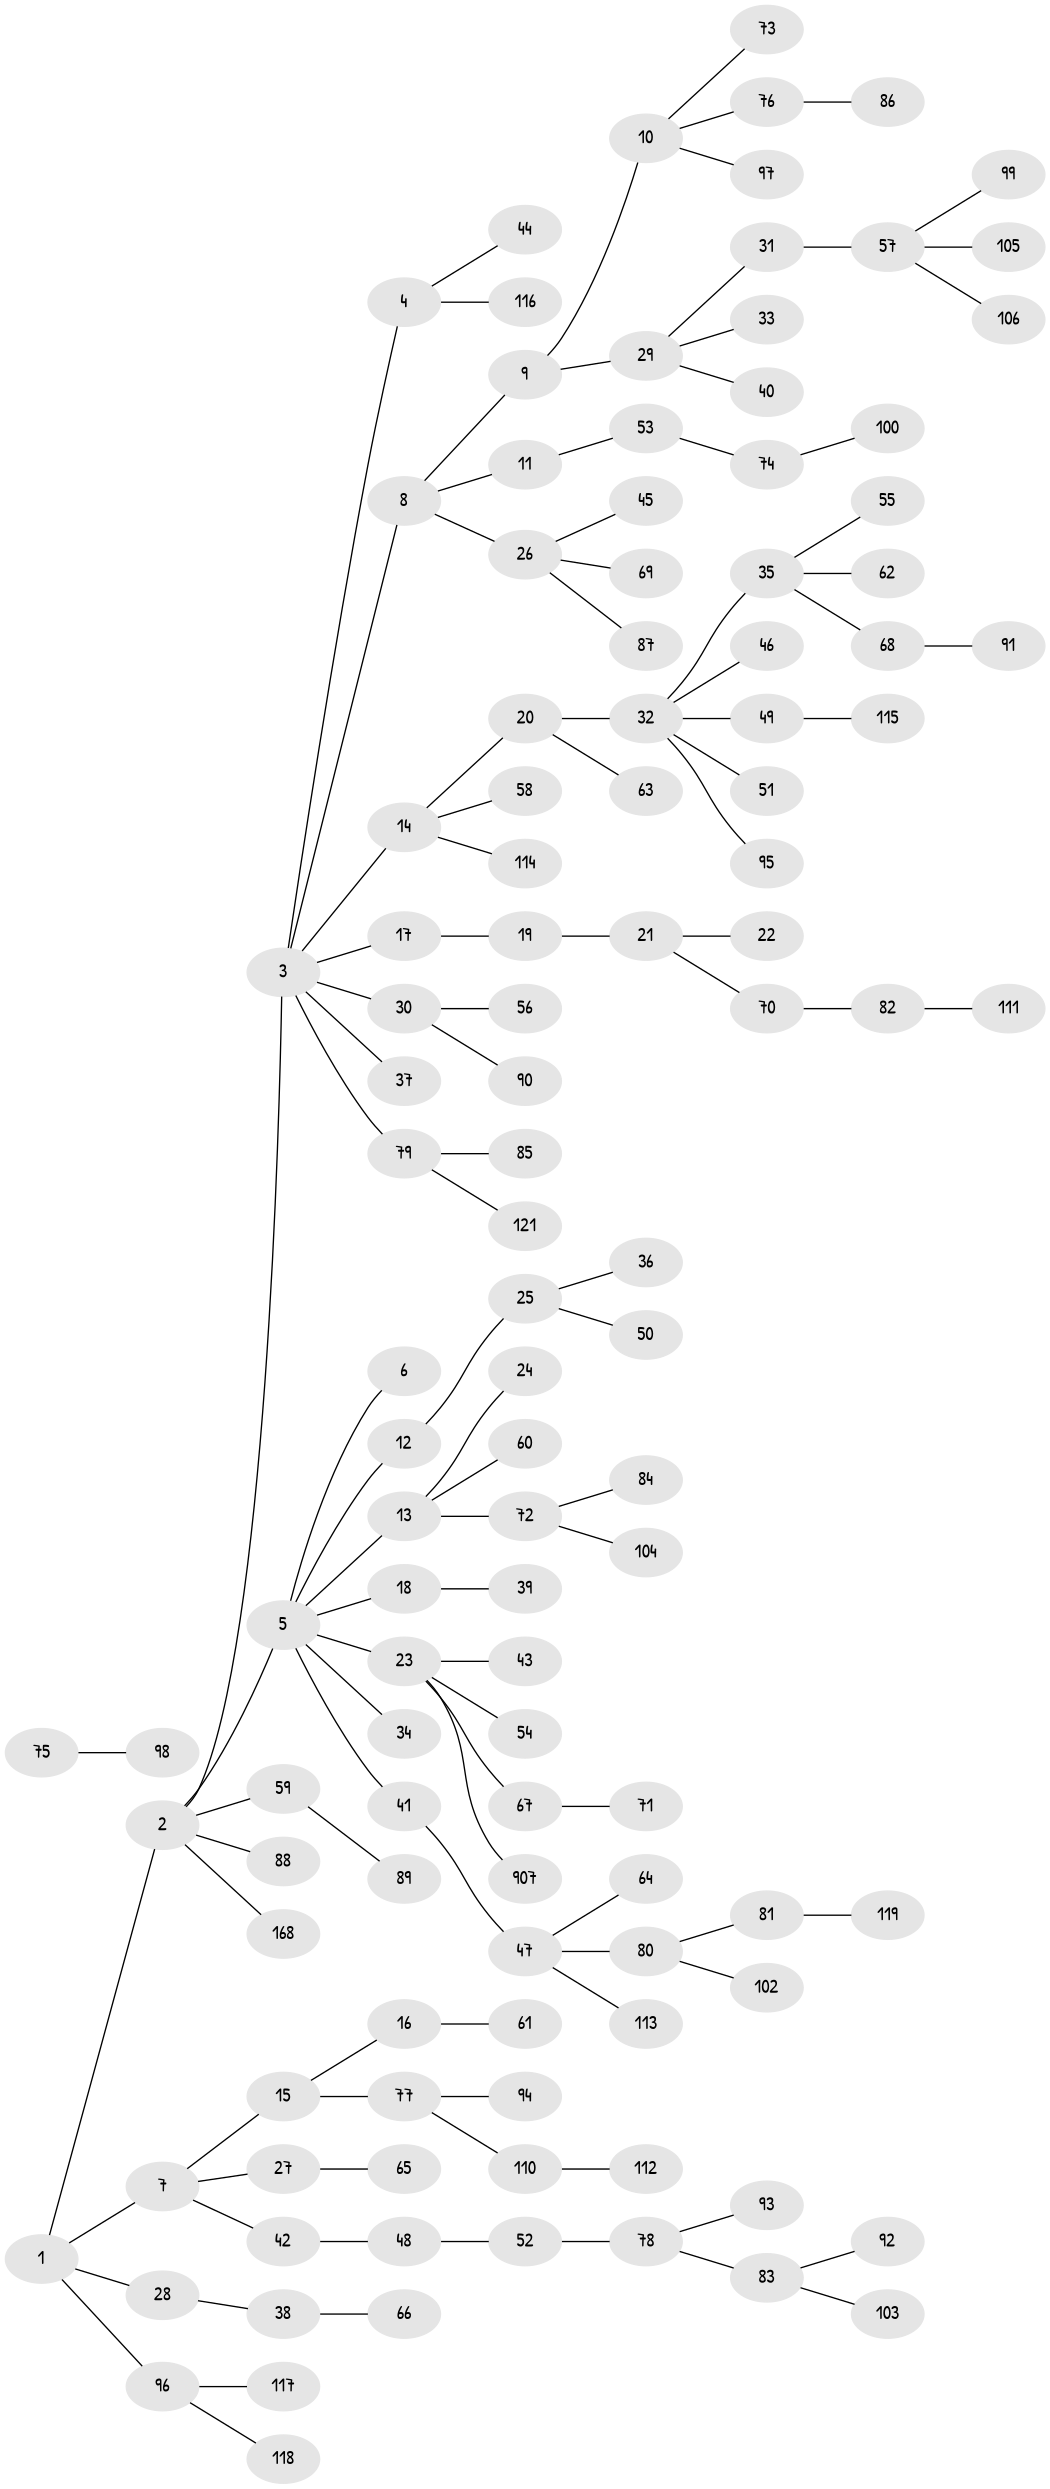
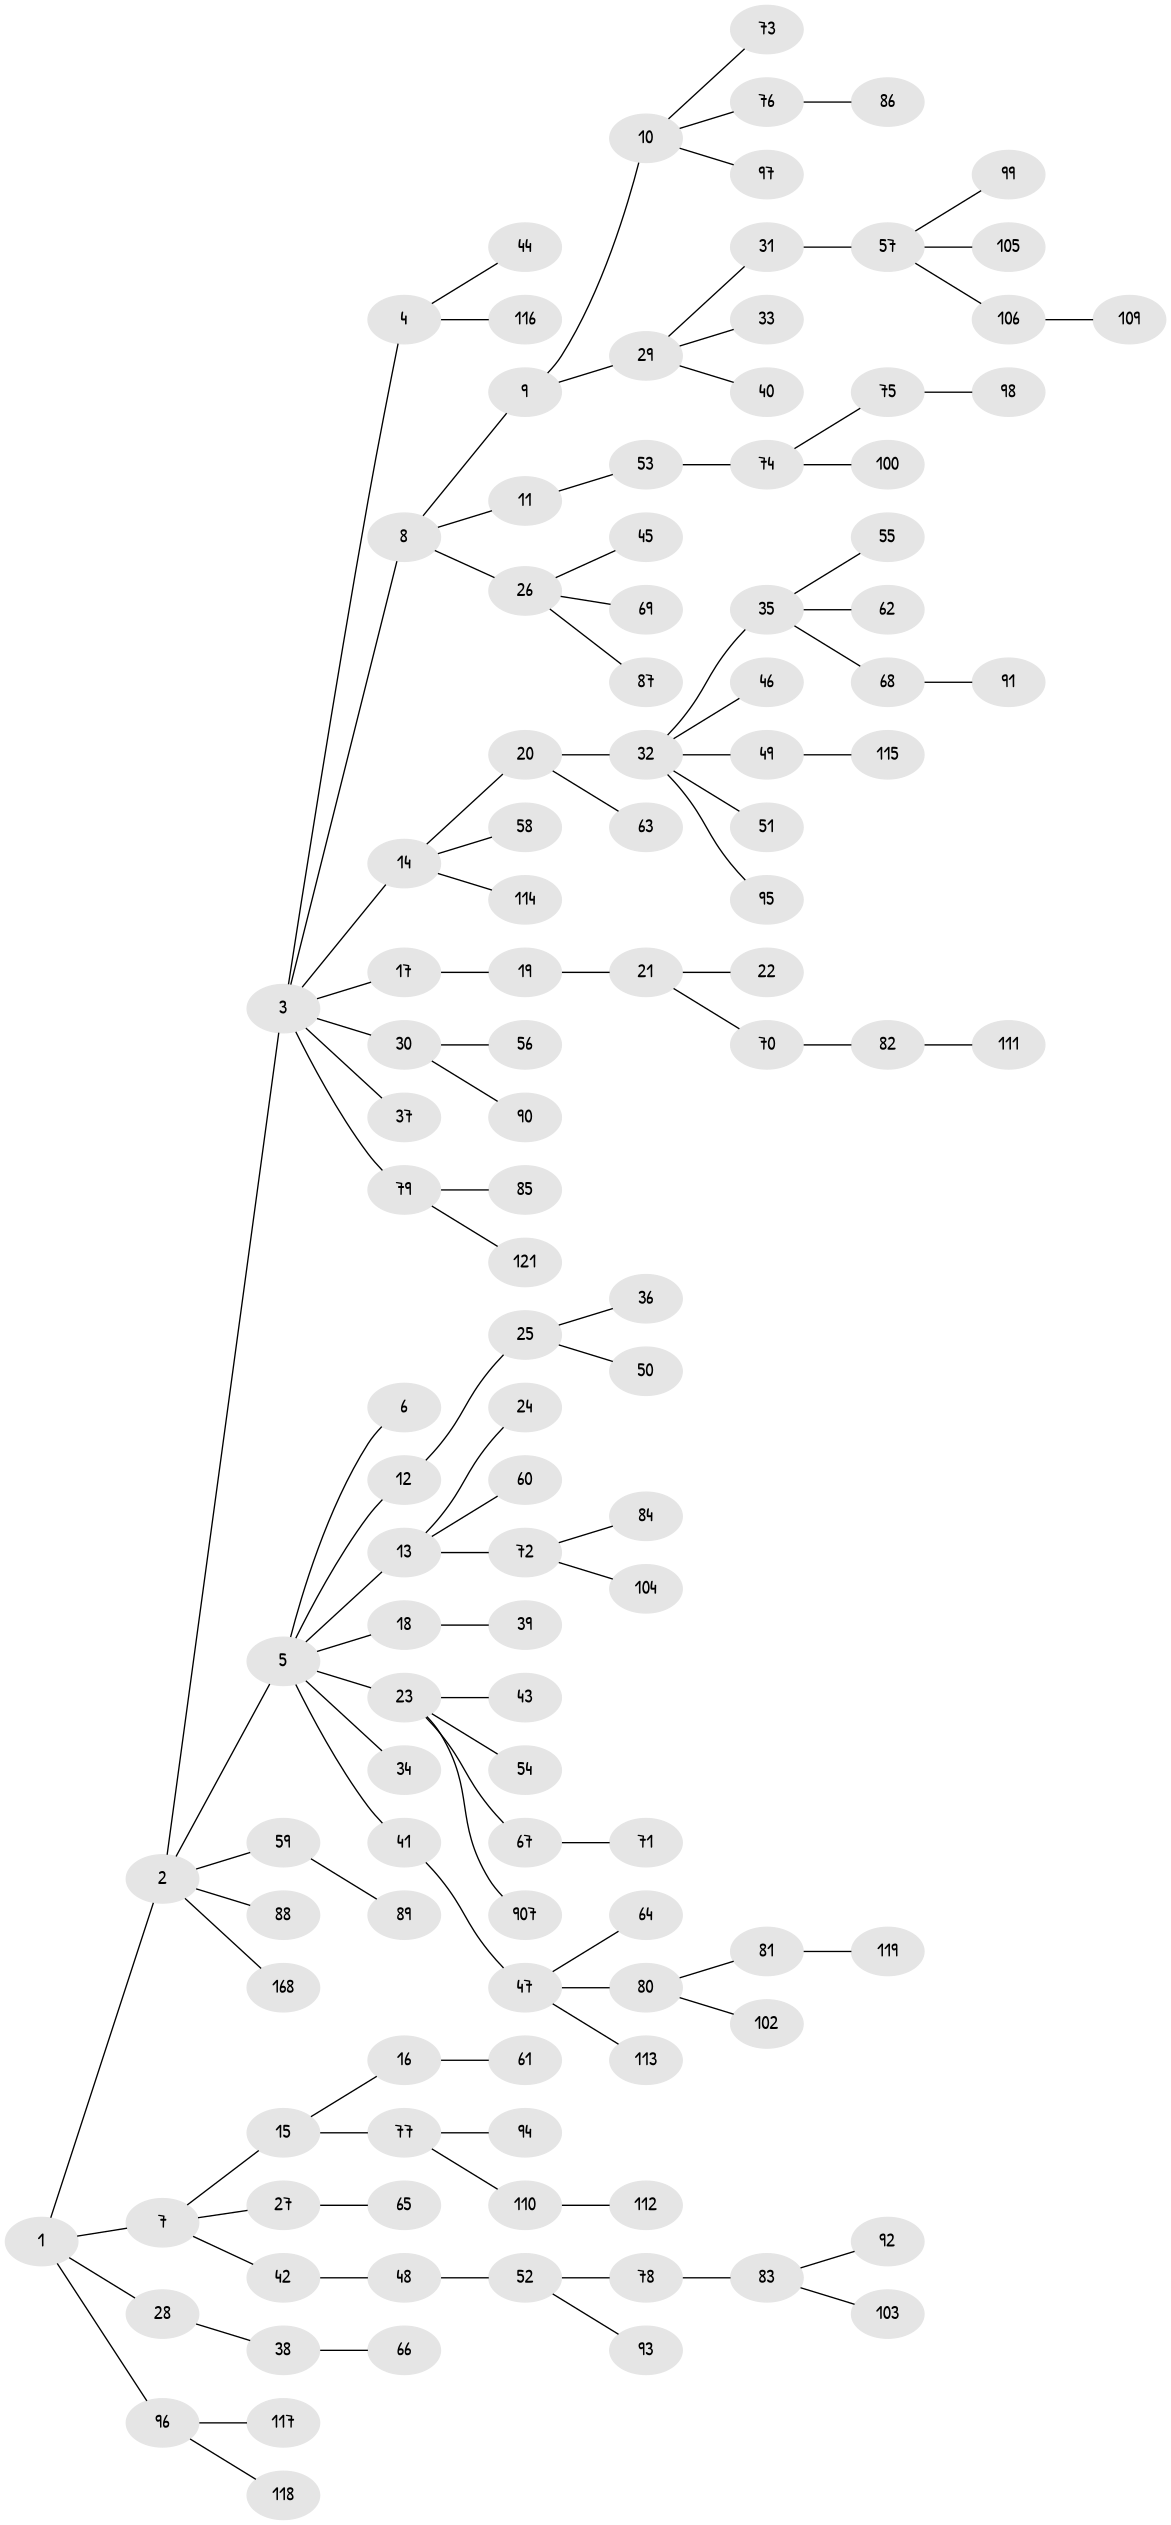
node "109": added
edge "75" -- "74": added
edge "93" -- "78": now "93" -- "52"
